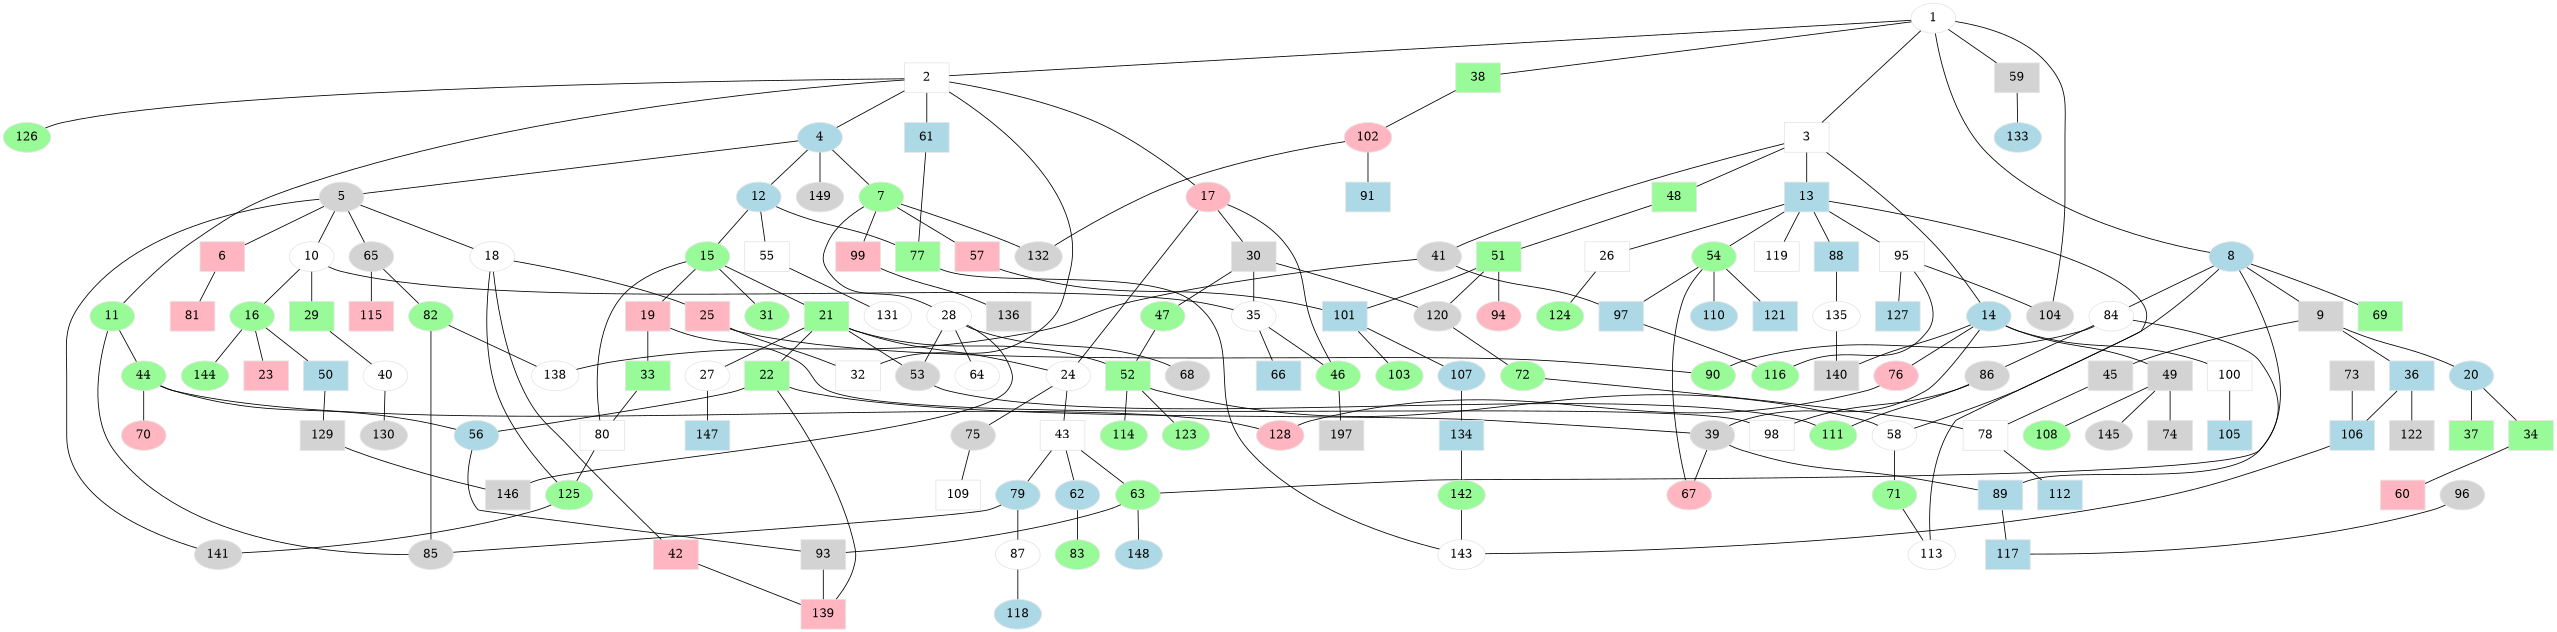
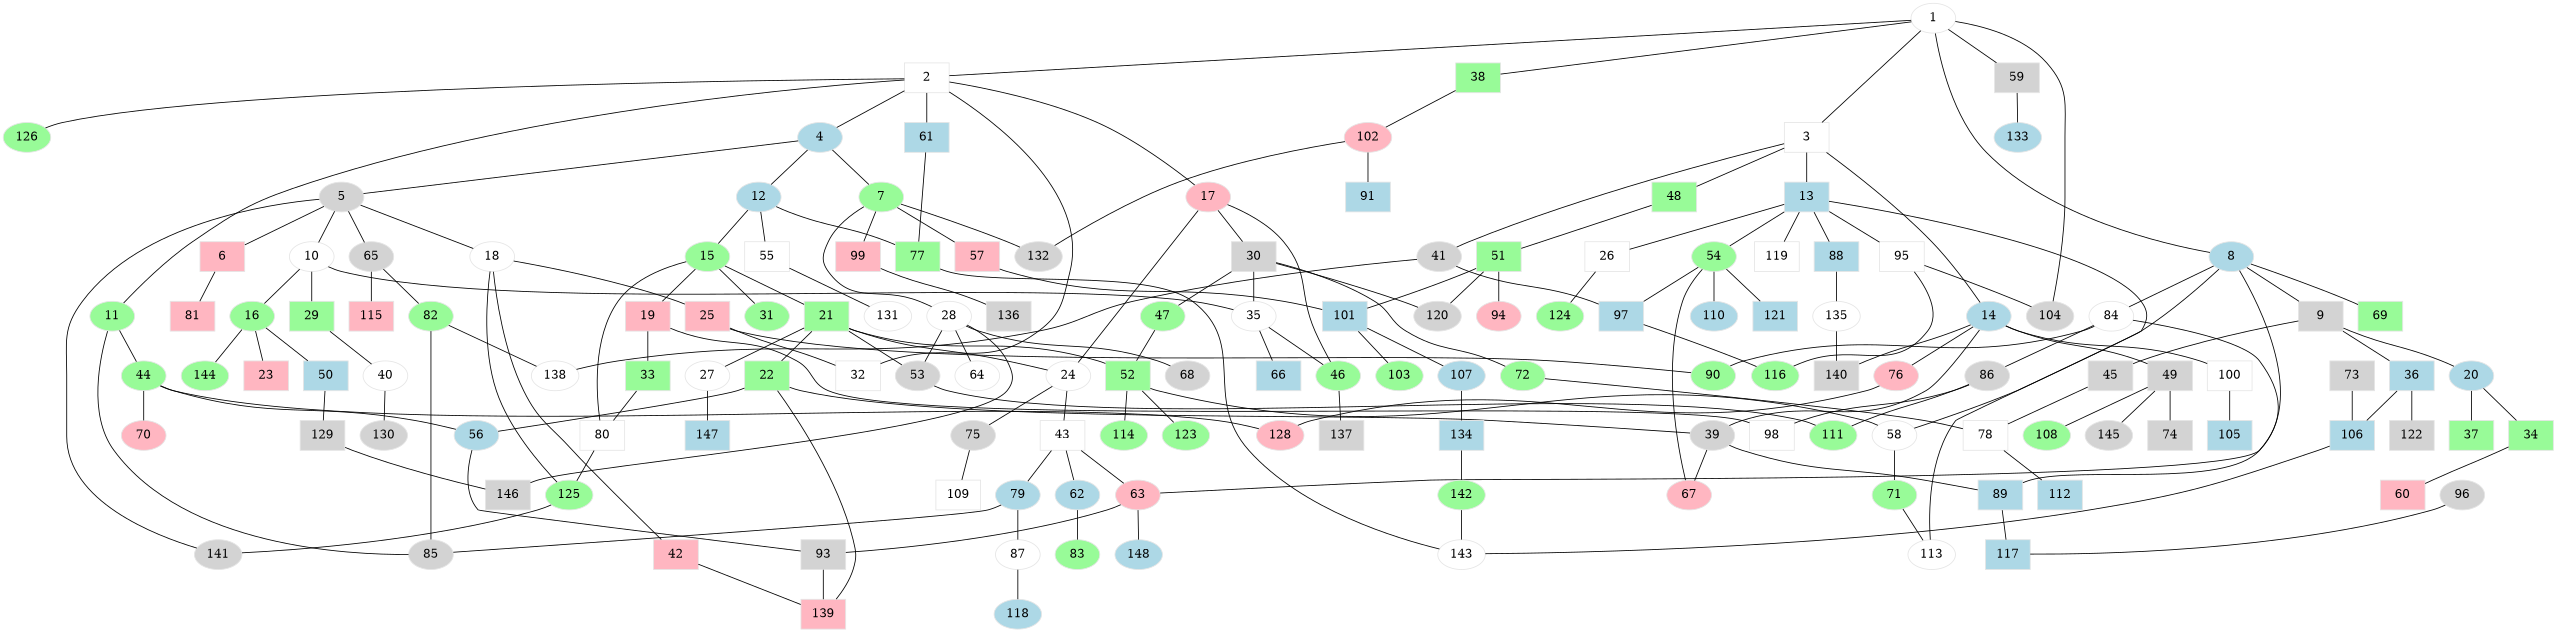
node "149": removed
node "127": removed
edge "120" -- "72": now "30" -- "72"
node "197": label "197" -> "137"
node "63": fillcolor palegreen -> lightpink
